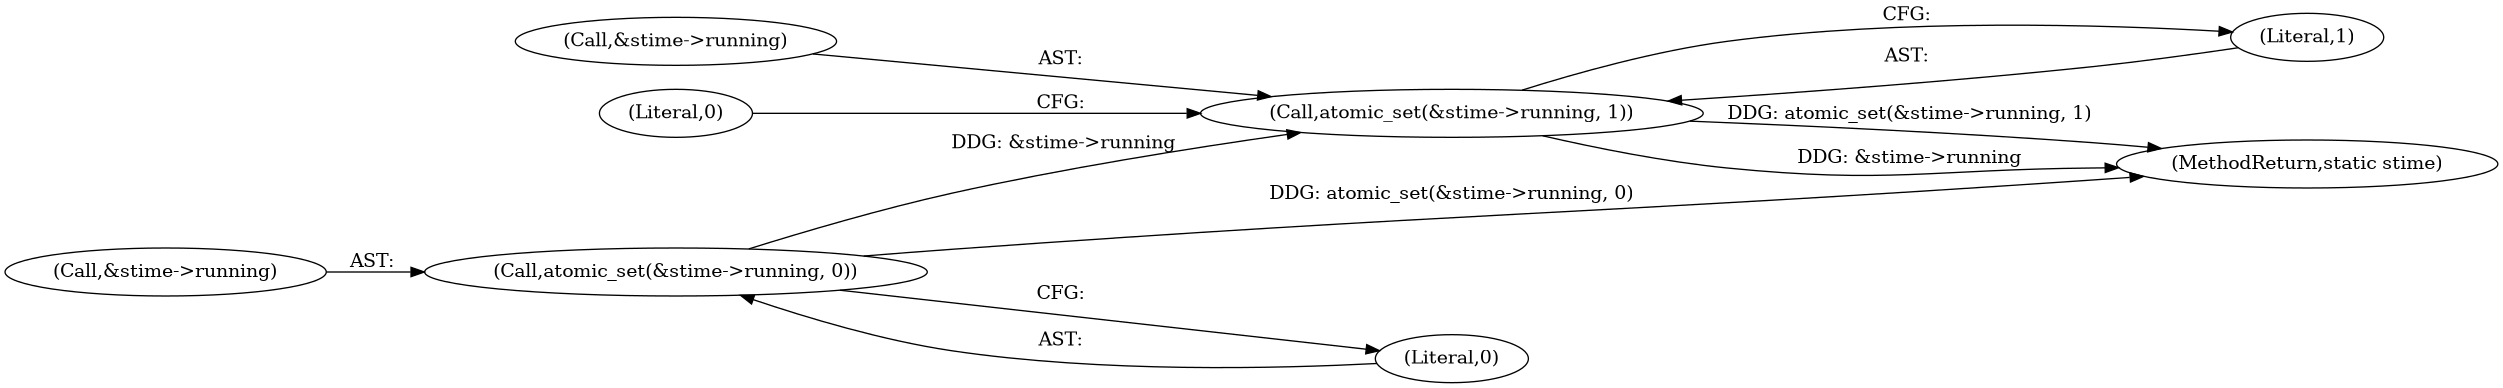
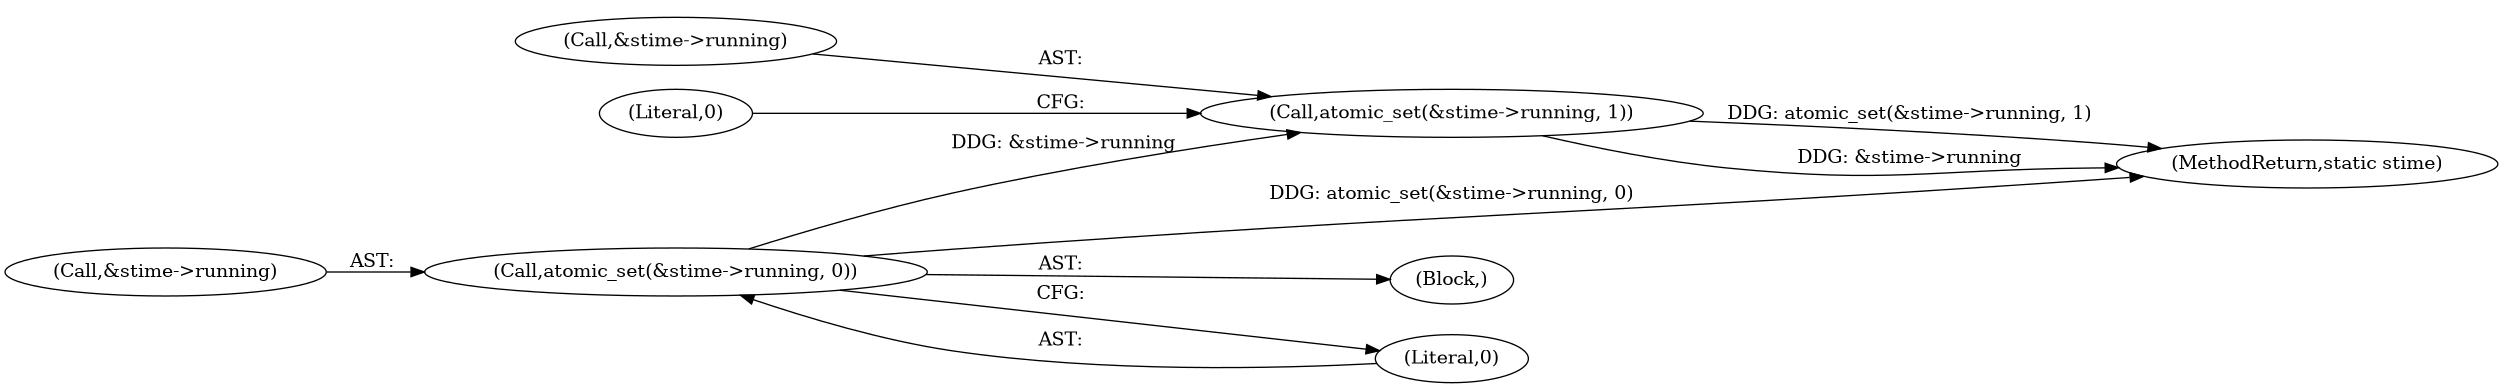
node "(Literal,1)": removed
node "(Block,)": added
